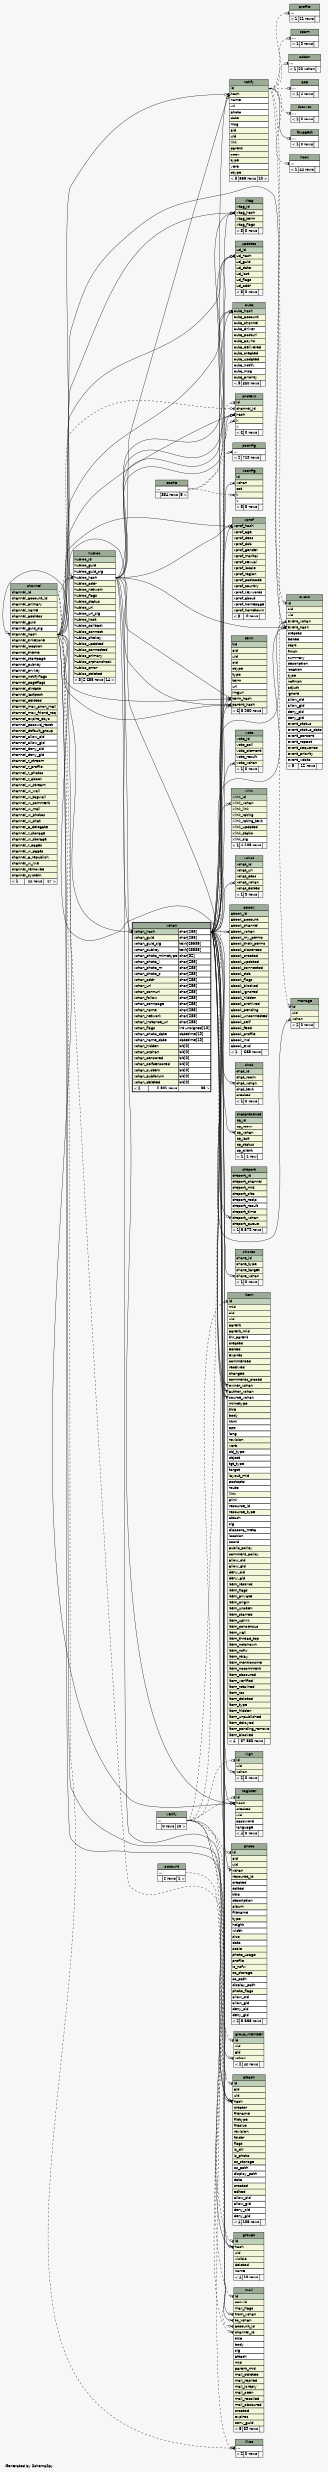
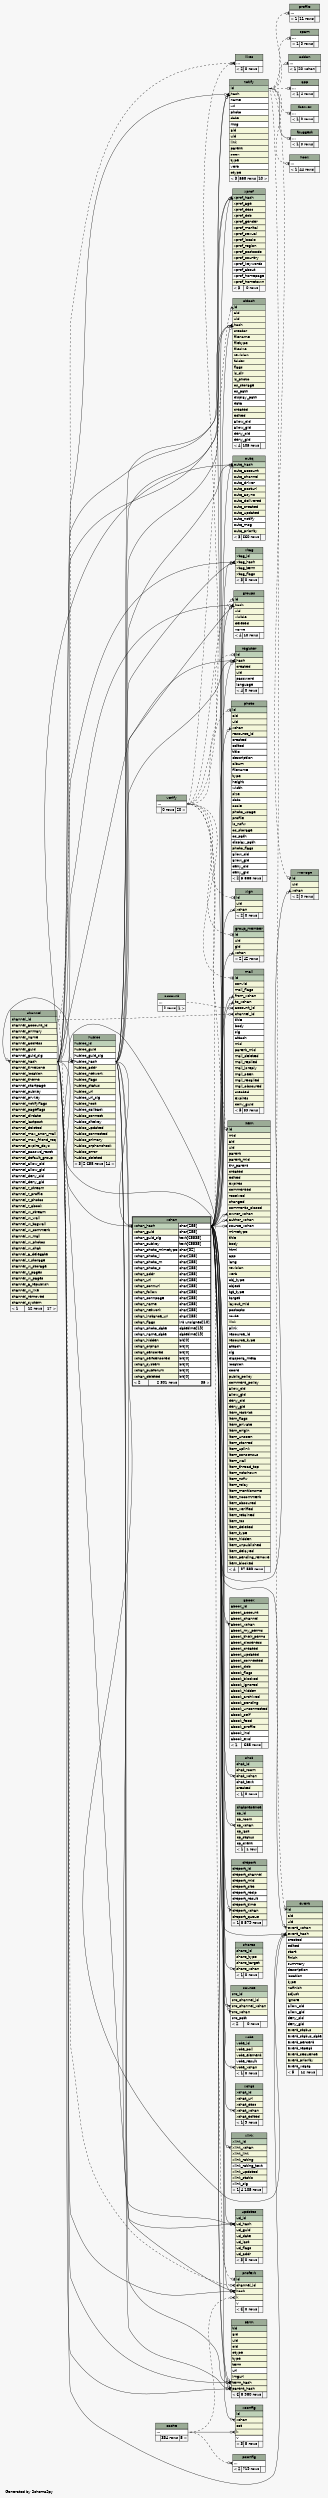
edge "cache" -> "xconfig": style dashed -> solid
edge "hubloc" -> "groups": added
node "source": added
